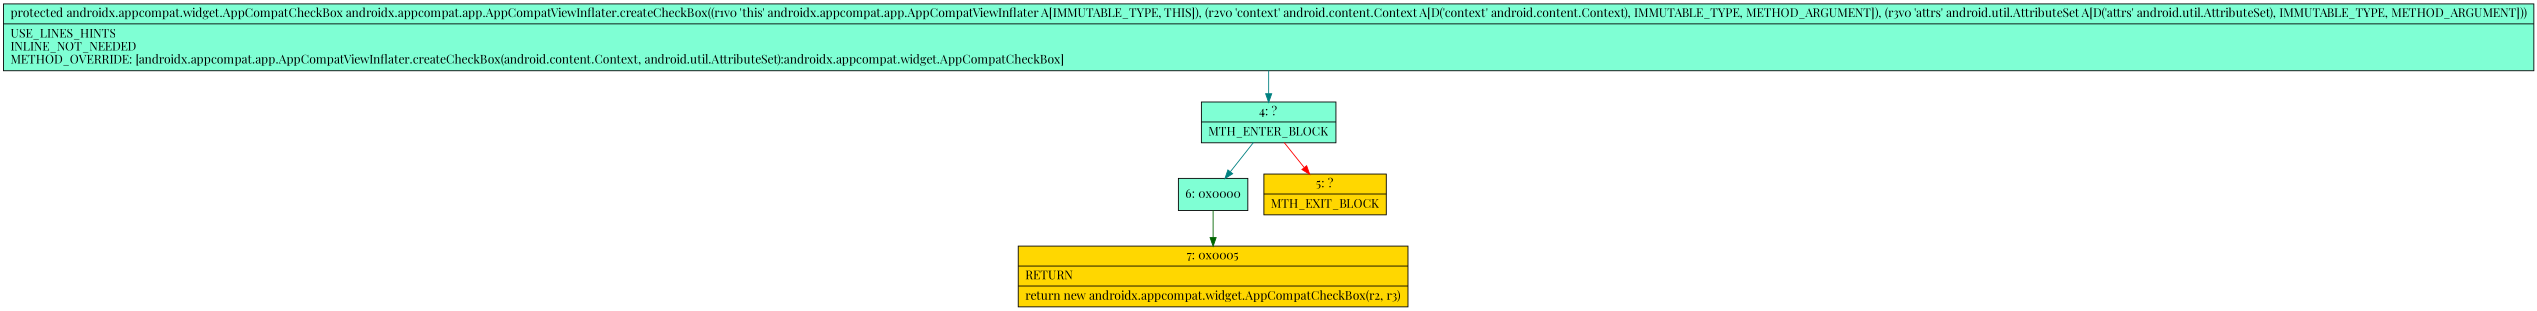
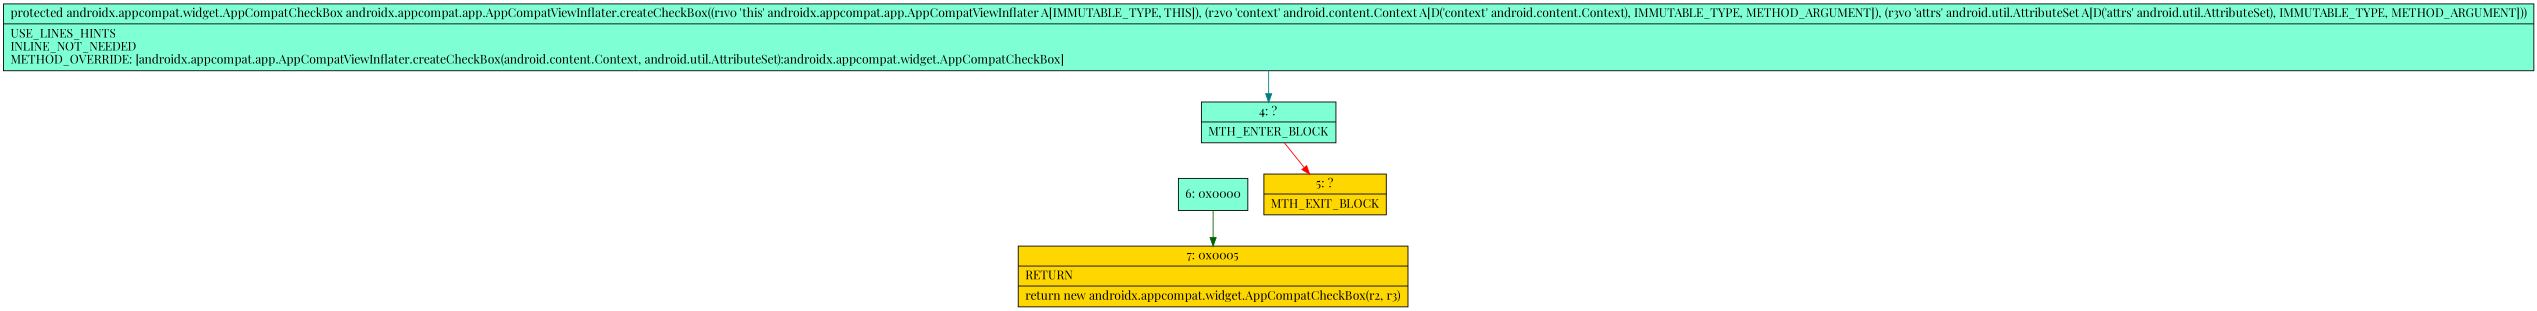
edge "4: ?" -> "6: 0x0000": removed
